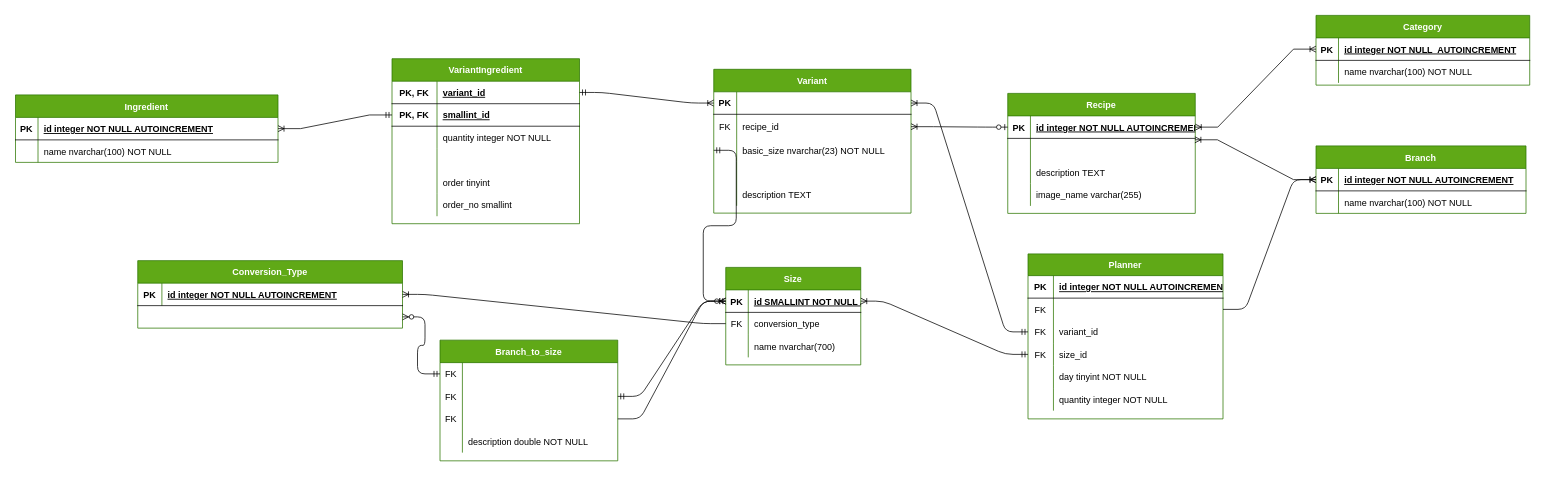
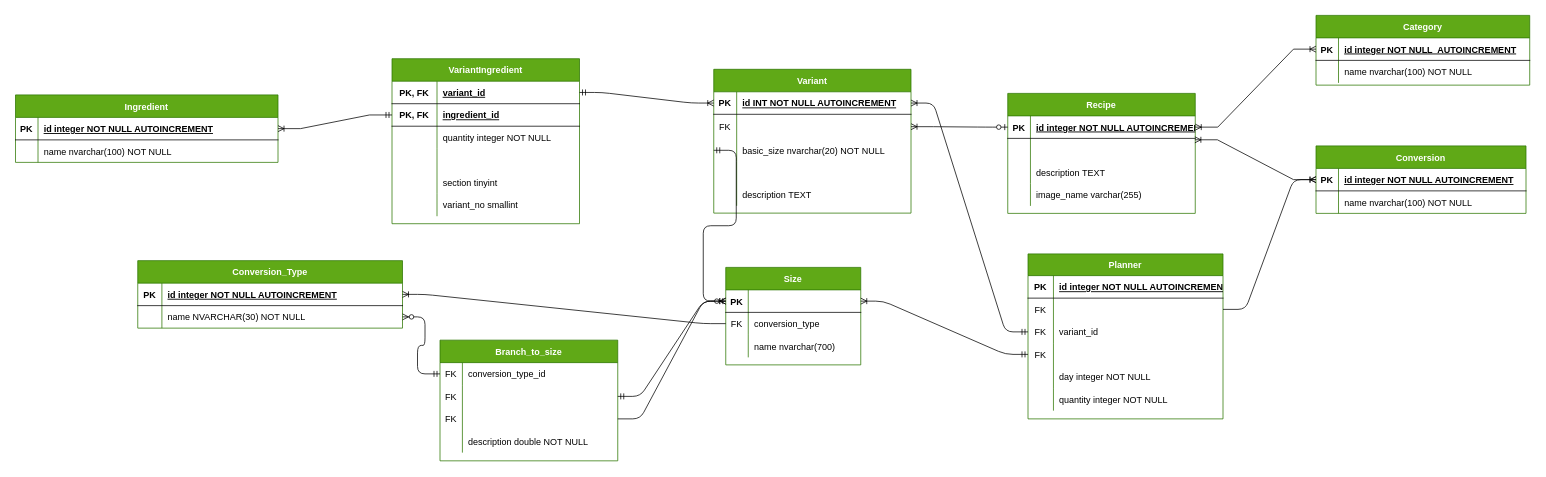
node "id INT NOT NULL AUTOINCREMENT": added
node "smallint_id": label "smallint_id" -> "ingredient_id"
node "recipe_id": removed
node "basic_size nvarchar(23) NOT NULL": label "basic_size nvarchar(23) NOT NULL" -> "basic_size nvarchar(20) NOT NULL"
node "Branch": label "Branch" -> "Conversion"
node "order tinyint": label "order tinyint" -> "section tinyint"
node "order_no smallint": label "order_no smallint" -> "variant_no smallint"
node "id SMALLINT NOT NULL AUTOINCREMENT": removed
node "name NVARCHAR(30) NOT NULL": added
node "size_id": removed
node "conversion_type_id": added
node "day tinyint NOT NULL": label "day tinyint NOT NULL" -> "day integer NOT NULL"
